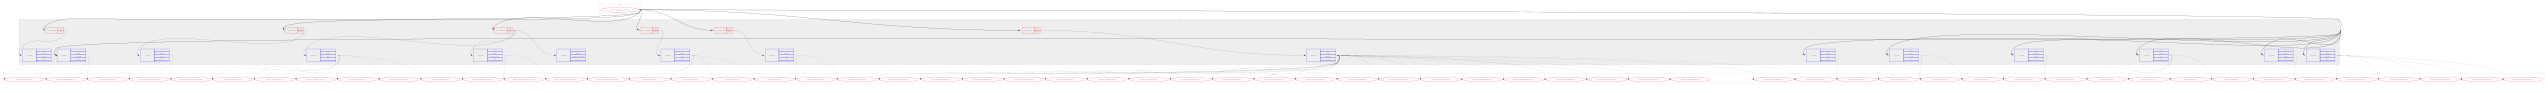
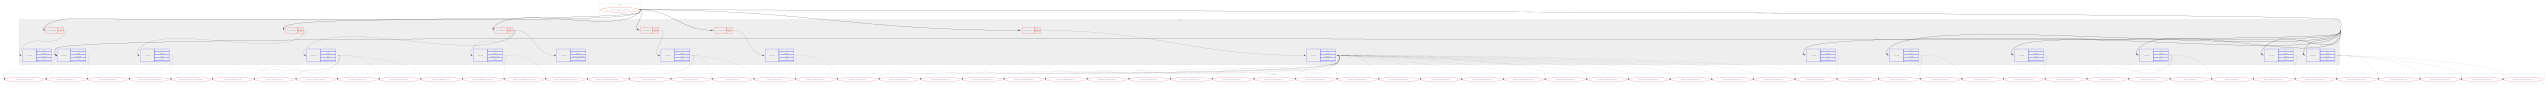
node "portage://dev-db/postgresql-9.5.17-r1": added
